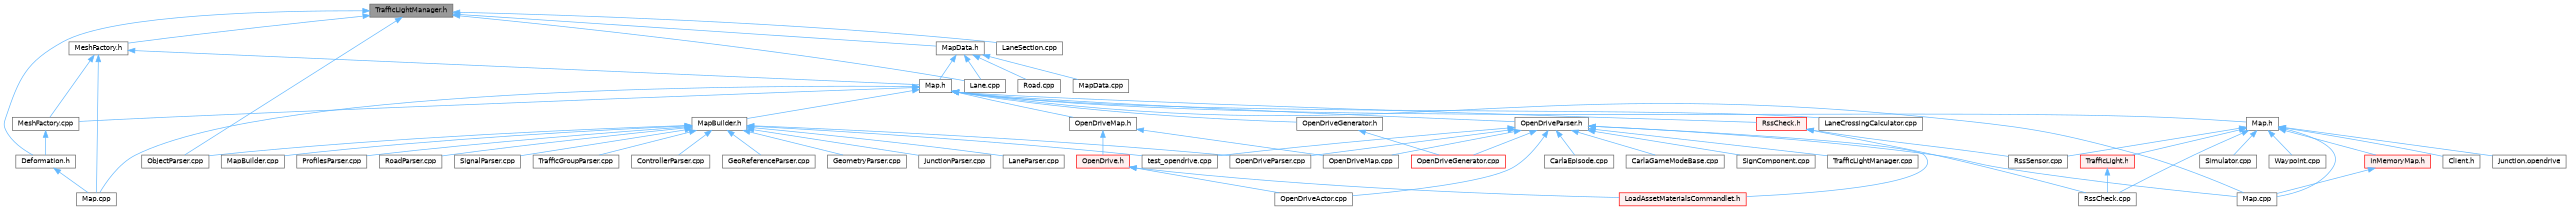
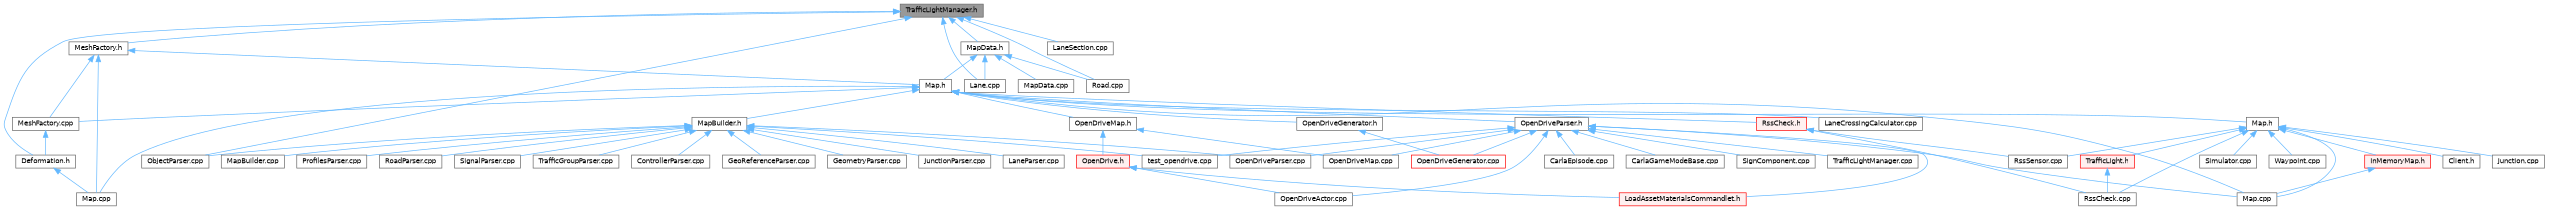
edge "Road.cpp" -> "TrafficLightManager.h": added
node "Junction.opendrive": label "Junction.opendrive" -> "Junction.cpp"
